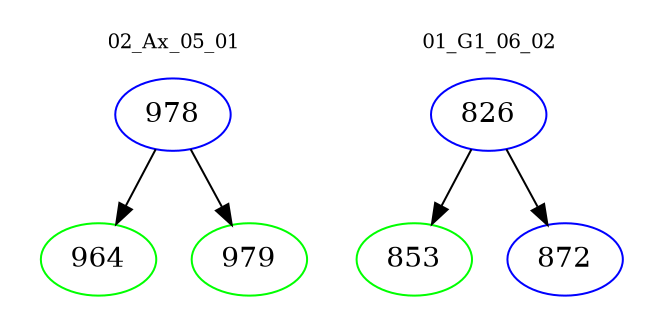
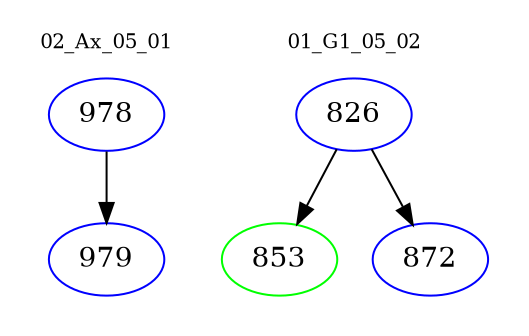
cluster "01_G1_06_02": label "01_G1_06_02" -> "01_G1_05_02"
node "964": removed
node "979": color green -> blue
